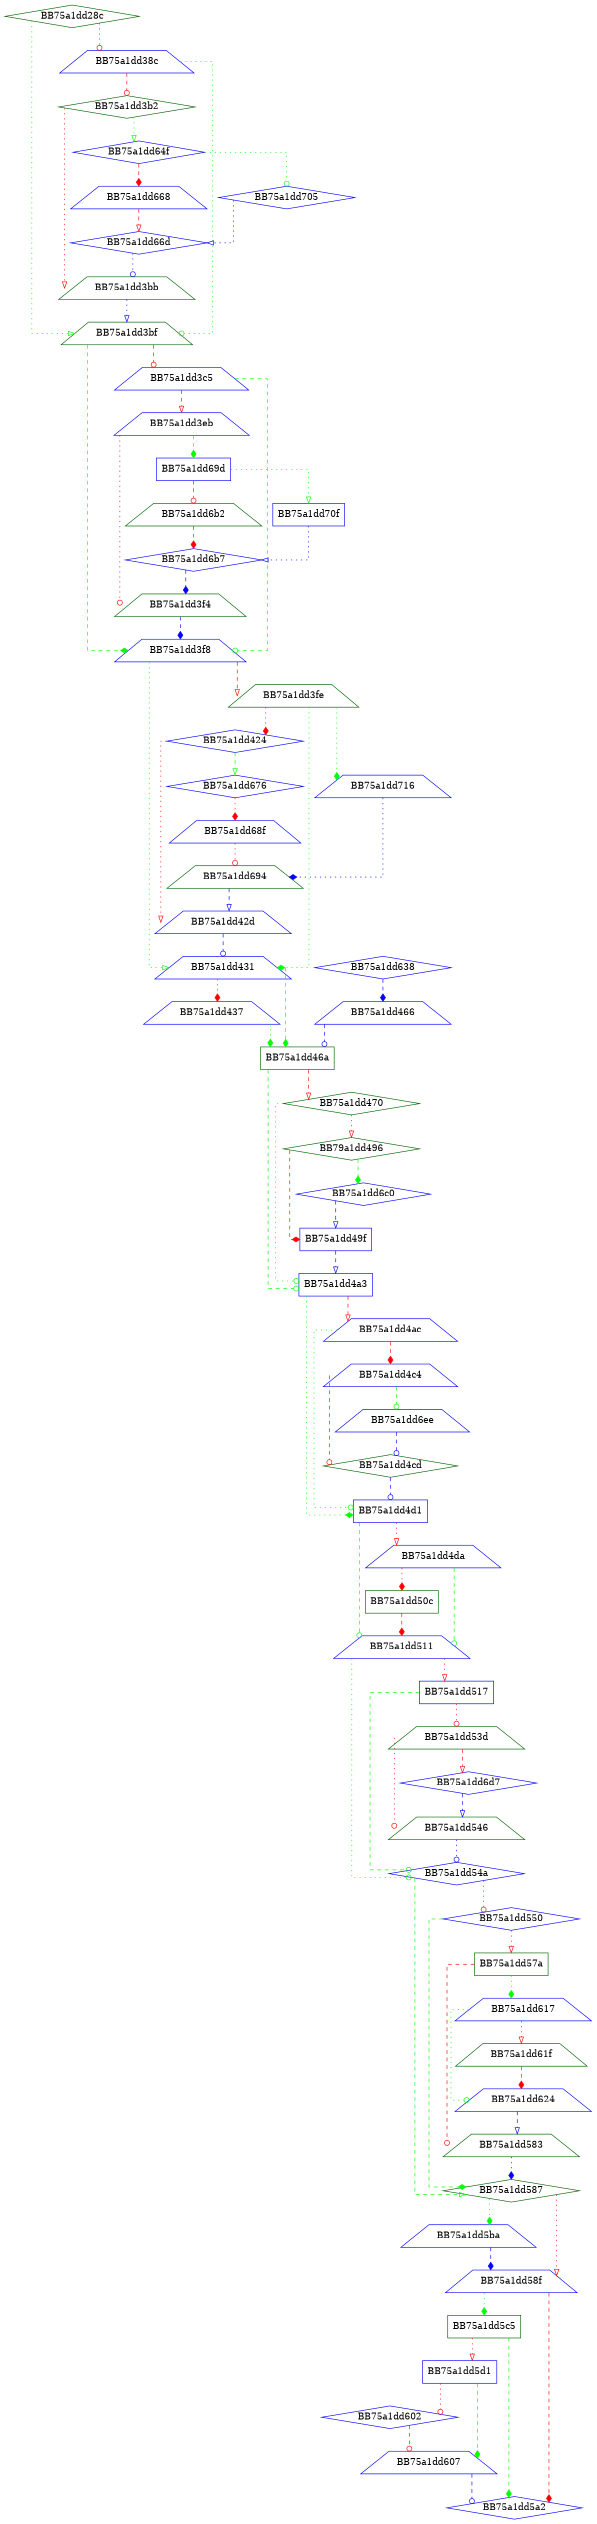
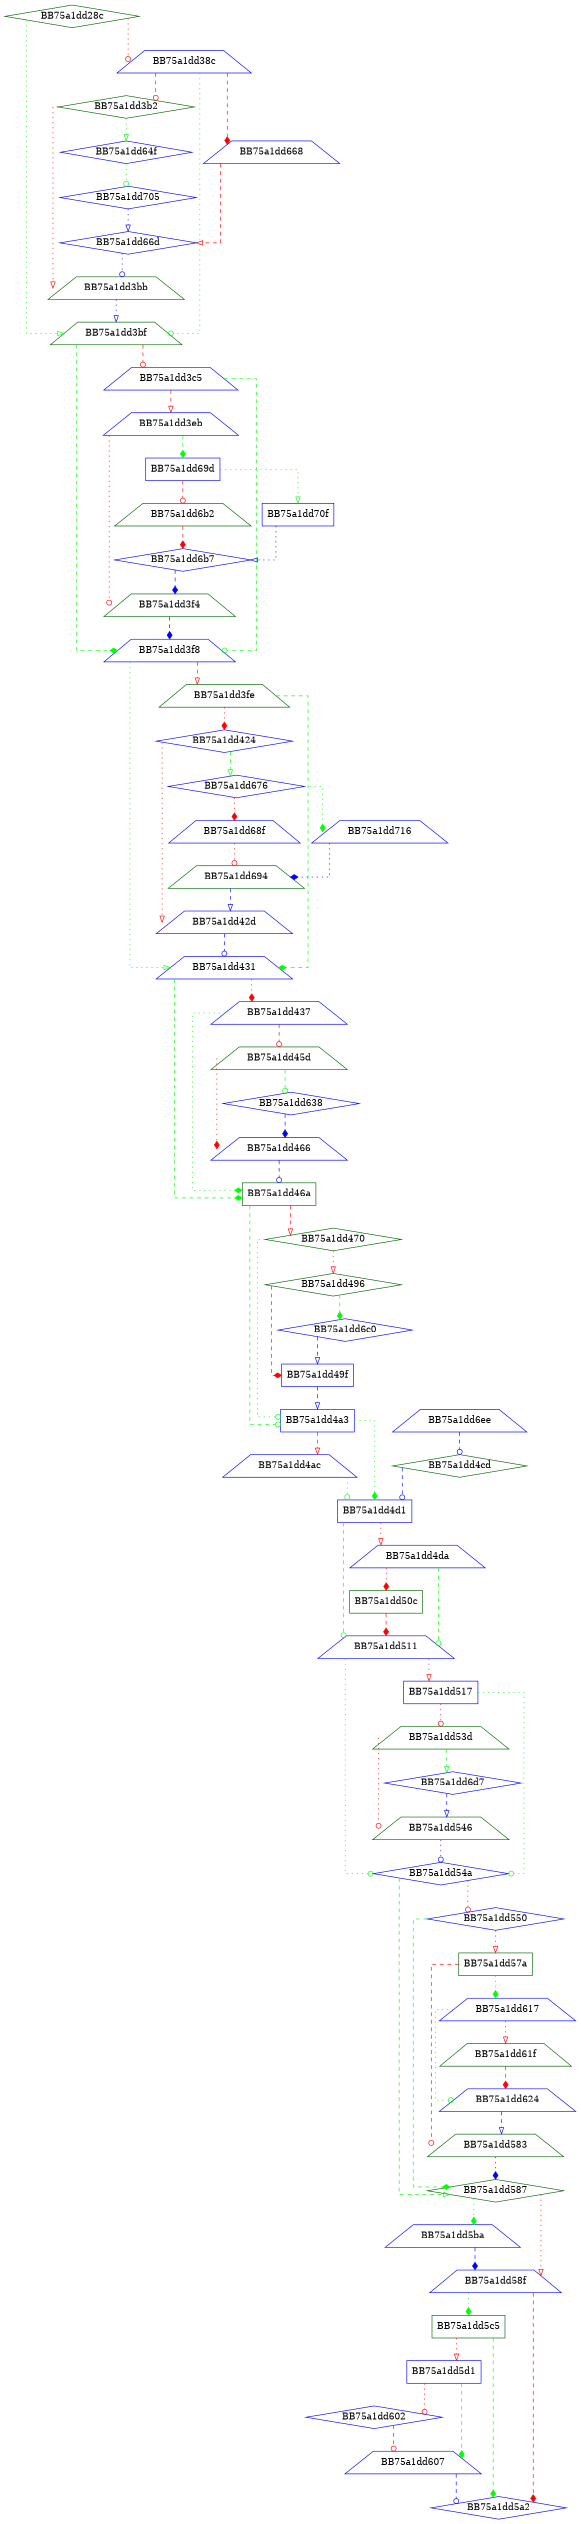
edge "BB75a1dd64f" -> "BB75a1dd668": now "BB75a1dd38c" -> "BB75a1dd668"
edge "BB75a1dd3fe" -> "BB75a1dd716": now "BB75a1dd676" -> "BB75a1dd716"
edge "BB75a1dd3fe" -> "BB75a1dd431": style dotted -> dashed
node "BB75a1dd45d": added
node "BB79a1dd496": label "BB79a1dd496" -> "BB75a1dd496"
node "BB75a1dd4c4": removed
edge "BB75a1dd53d" -> "BB75a1dd6d7": color red -> green
edge "BB75a1dd517" -> "BB75a1dd54a": style dashed -> dotted
